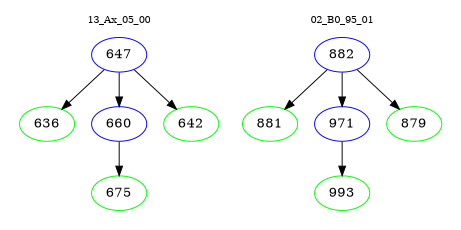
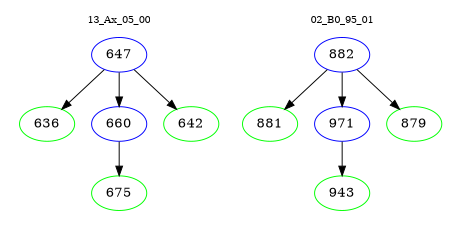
node "993": label "993" -> "943"
